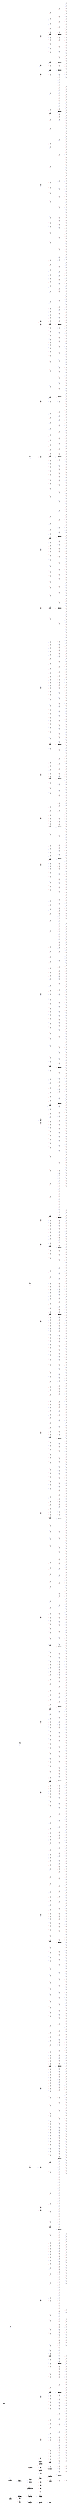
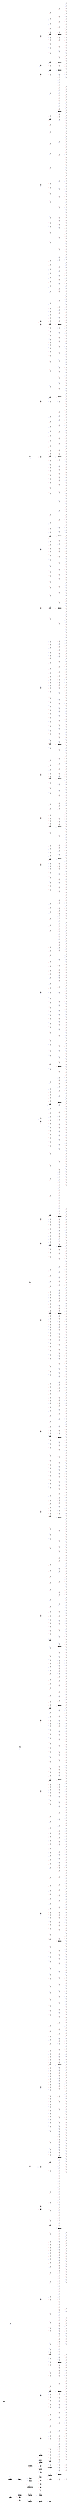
node "div": label "div" -> "permalien"
